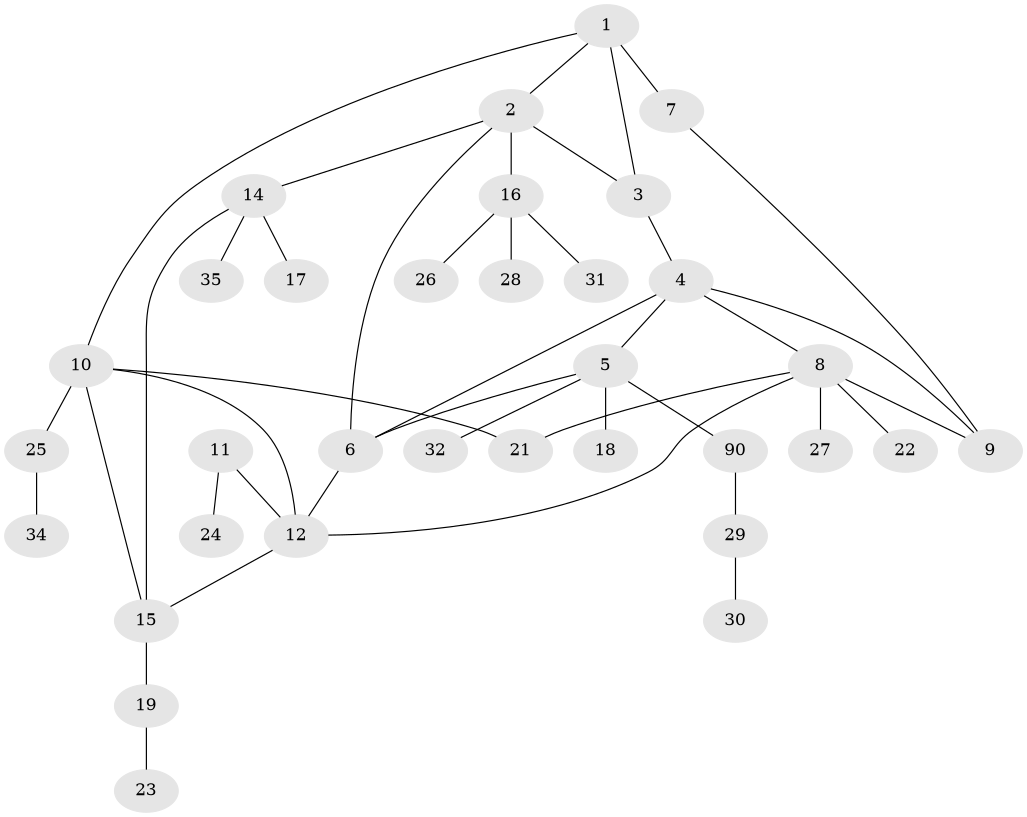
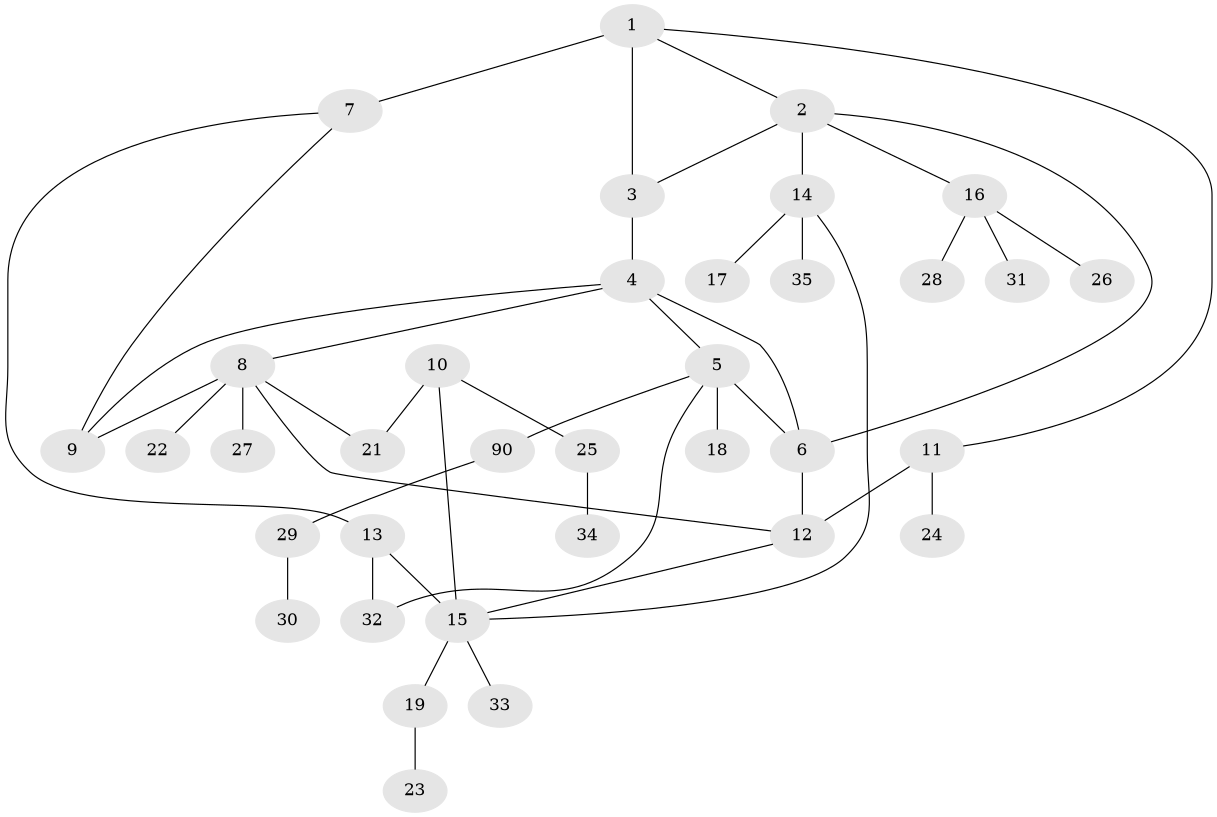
edge "1" -- "10": now "1" -- "11"
edge "10" -- "12": removed
node "13": added
node "33": added
